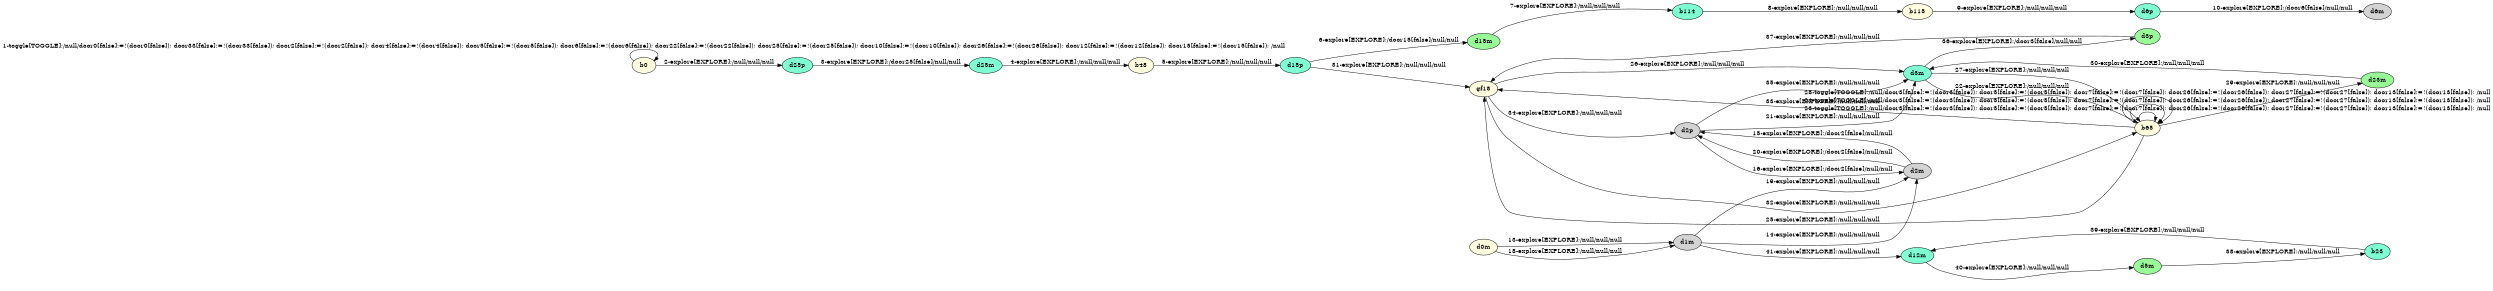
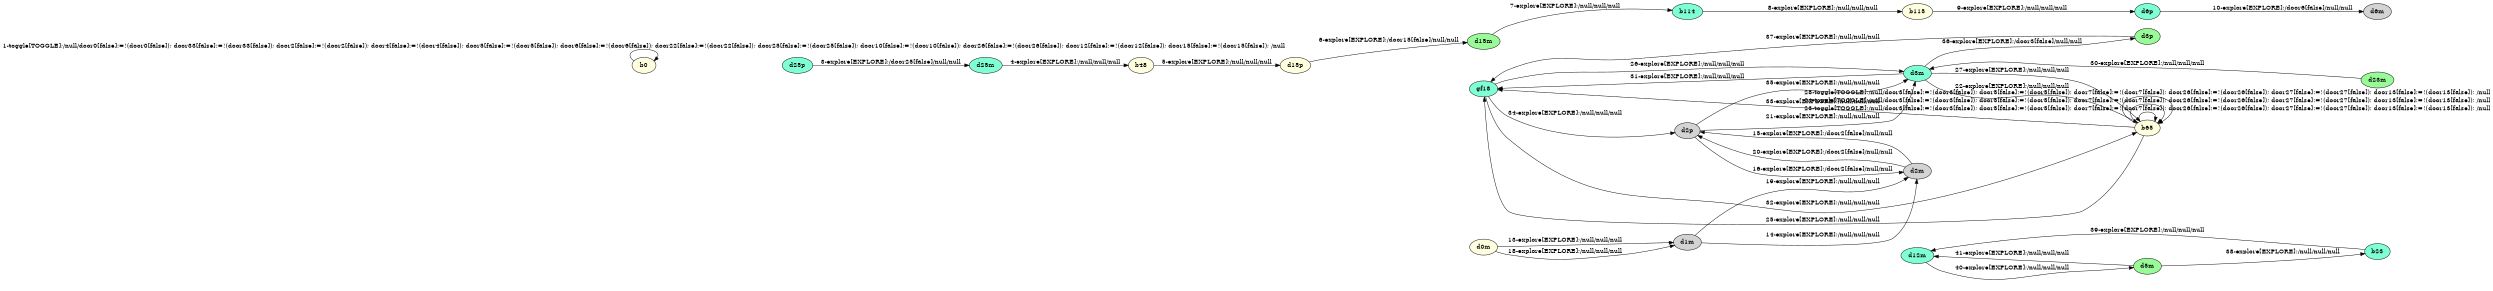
edge "b0" -> "d25p": removed, label "2-explore[EXPLORE];/null/null/null"
node "d15p": fillcolor aquamarine -> lightyellow
edge "d15p" -> "gf18": now "d3m" -> "gf18"
node "gf18": fillcolor lightyellow -> aquamarine
edge "b65" -> "d23m": removed, label "29-explore[EXPLORE];/null/null/null"
edge "d1m" -> "d12m": now "d5m" -> "d12m"
